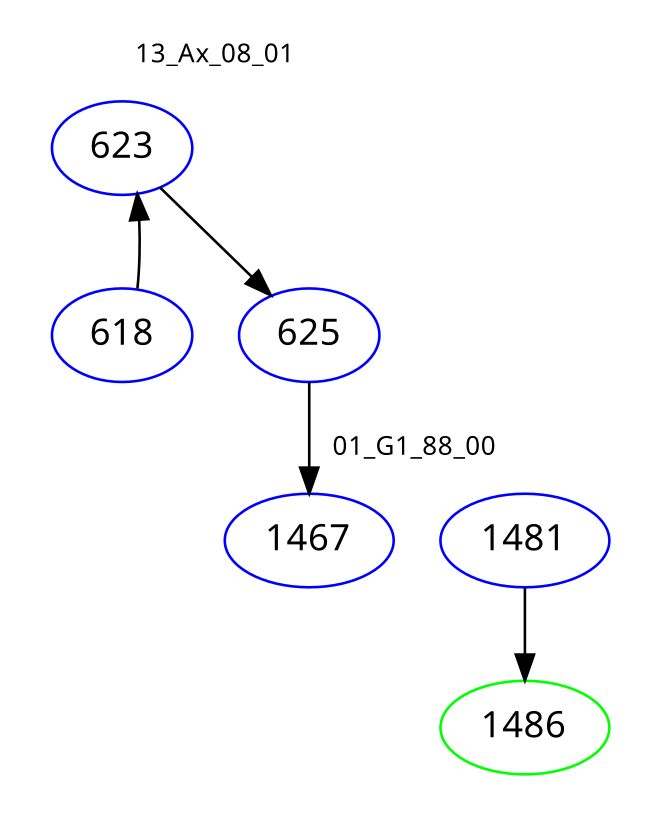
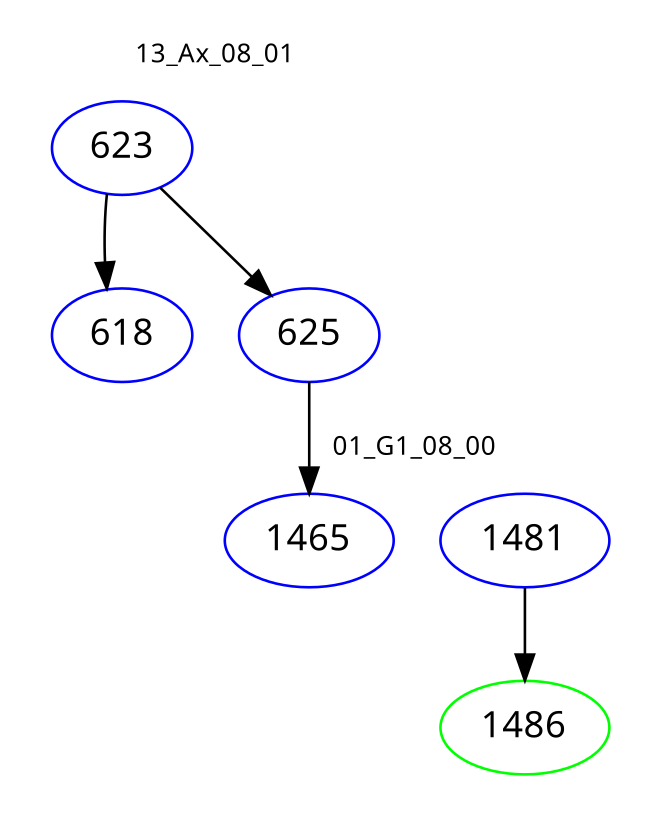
edge "618" -> "623": reversed
cluster "01_G1_88_00": label "01_G1_88_00" -> "01_G1_08_00"
node "1467": label "1467" -> "1465"
